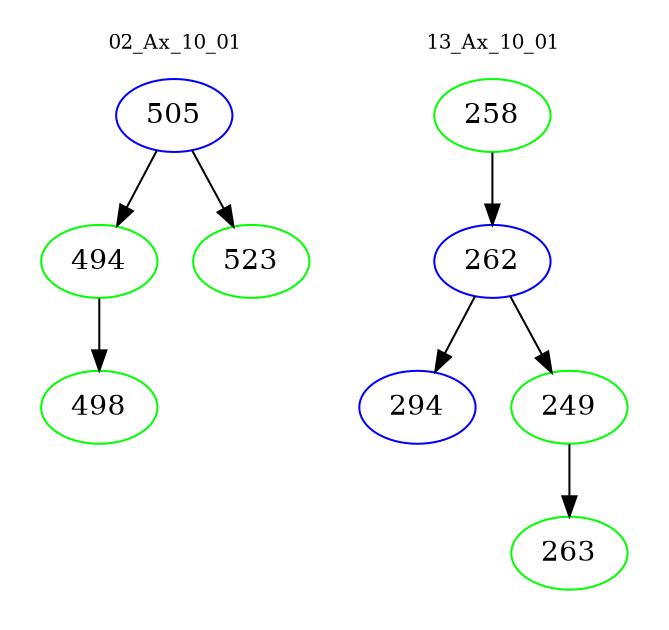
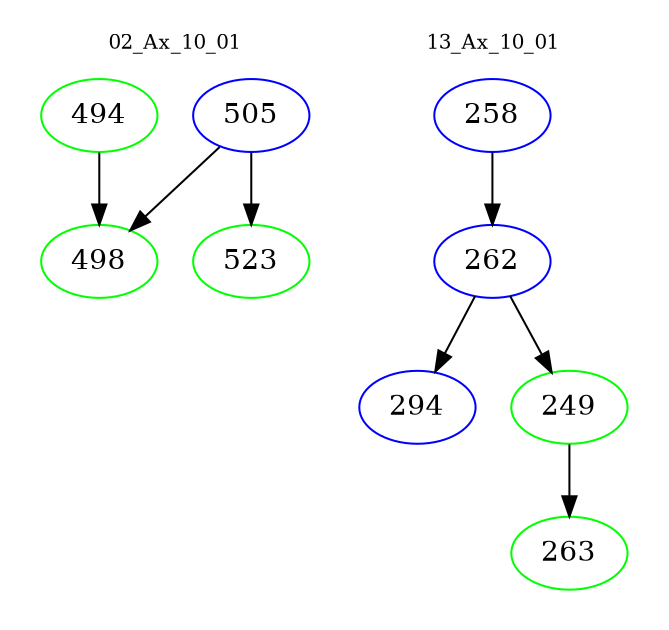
node "258": color green -> blue
edge "505" -> "494": now "505" -> "498"
